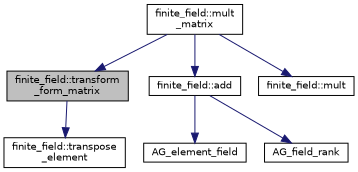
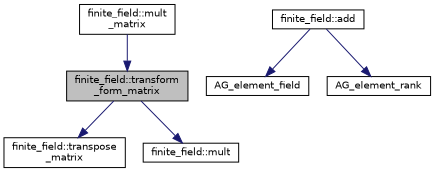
edge "finite_field::mult _matrix" -> "finite_field::add": removed
edge "finite_field::mult _matrix" -> "finite_field::mult": now "finite_field::transform _form_matrix" -> "finite_field::mult"
node "finite_field::transpose _element": label "finite_field::transpose _element" -> "finite_field::transpose _matrix"
node "AG_field_rank": label "AG_field_rank" -> "AG_element_rank"
